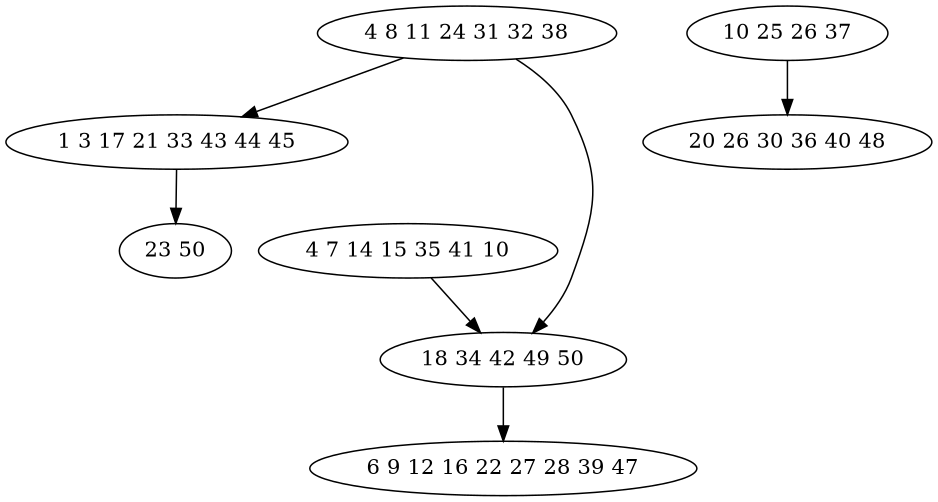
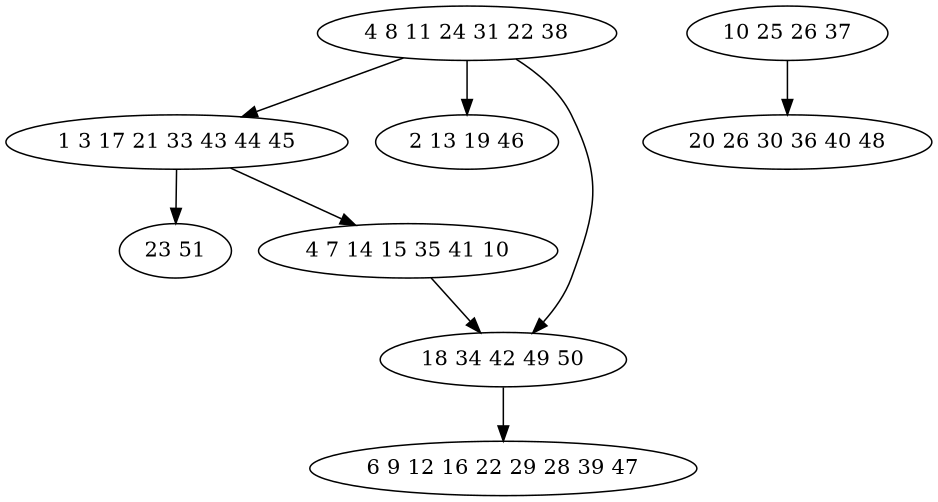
node "4 8 11 24 31 32 38": label "4 8 11 24 31 32 38" -> "4 8 11 24 31 22 38"
node "2 13 19 46": added
edge "1 3 17 21 33 43 44 45" -> "4 7 14 15 35 41 10": added
node "23 50": label "23 50" -> "23 51"
node "6 9 12 16 22 27 28 39 47": label "6 9 12 16 22 27 28 39 47" -> "6 9 12 16 22 29 28 39 47"
